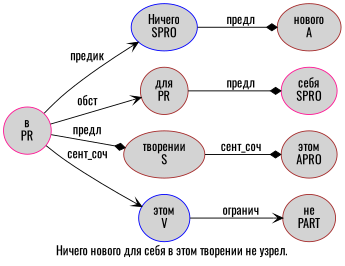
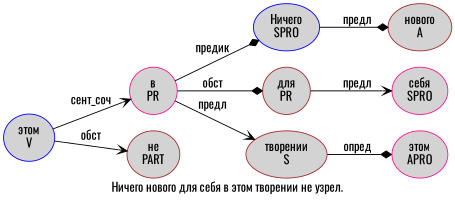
edge "в PR" -> "Ничего SPRO": arrowhead vee -> diamond
edge "для PR" -> "себя SPRO": arrowhead diamond -> vee
edge "в PR" -> "для PR": arrowhead vee -> diamond
edge "в PR" -> "творении S": arrowhead diamond -> vee
edge "творении S" -> "этом APRO": label "сент_соч" -> "опред"
node "этом APRO": color brown -> deeppink
edge "в PR" -> "этом V": reversed
edge "этом V" -> "не PART": label "огранич" -> "обст"
